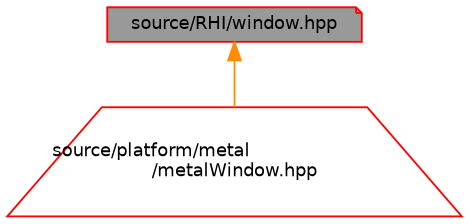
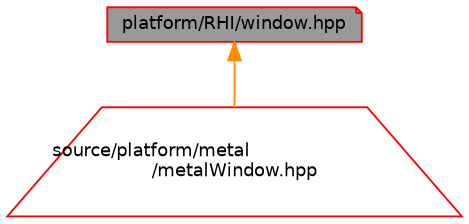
node "source/RHI/window.hpp": label "source/RHI/window.hpp" -> "platform/RHI/window.hpp"
